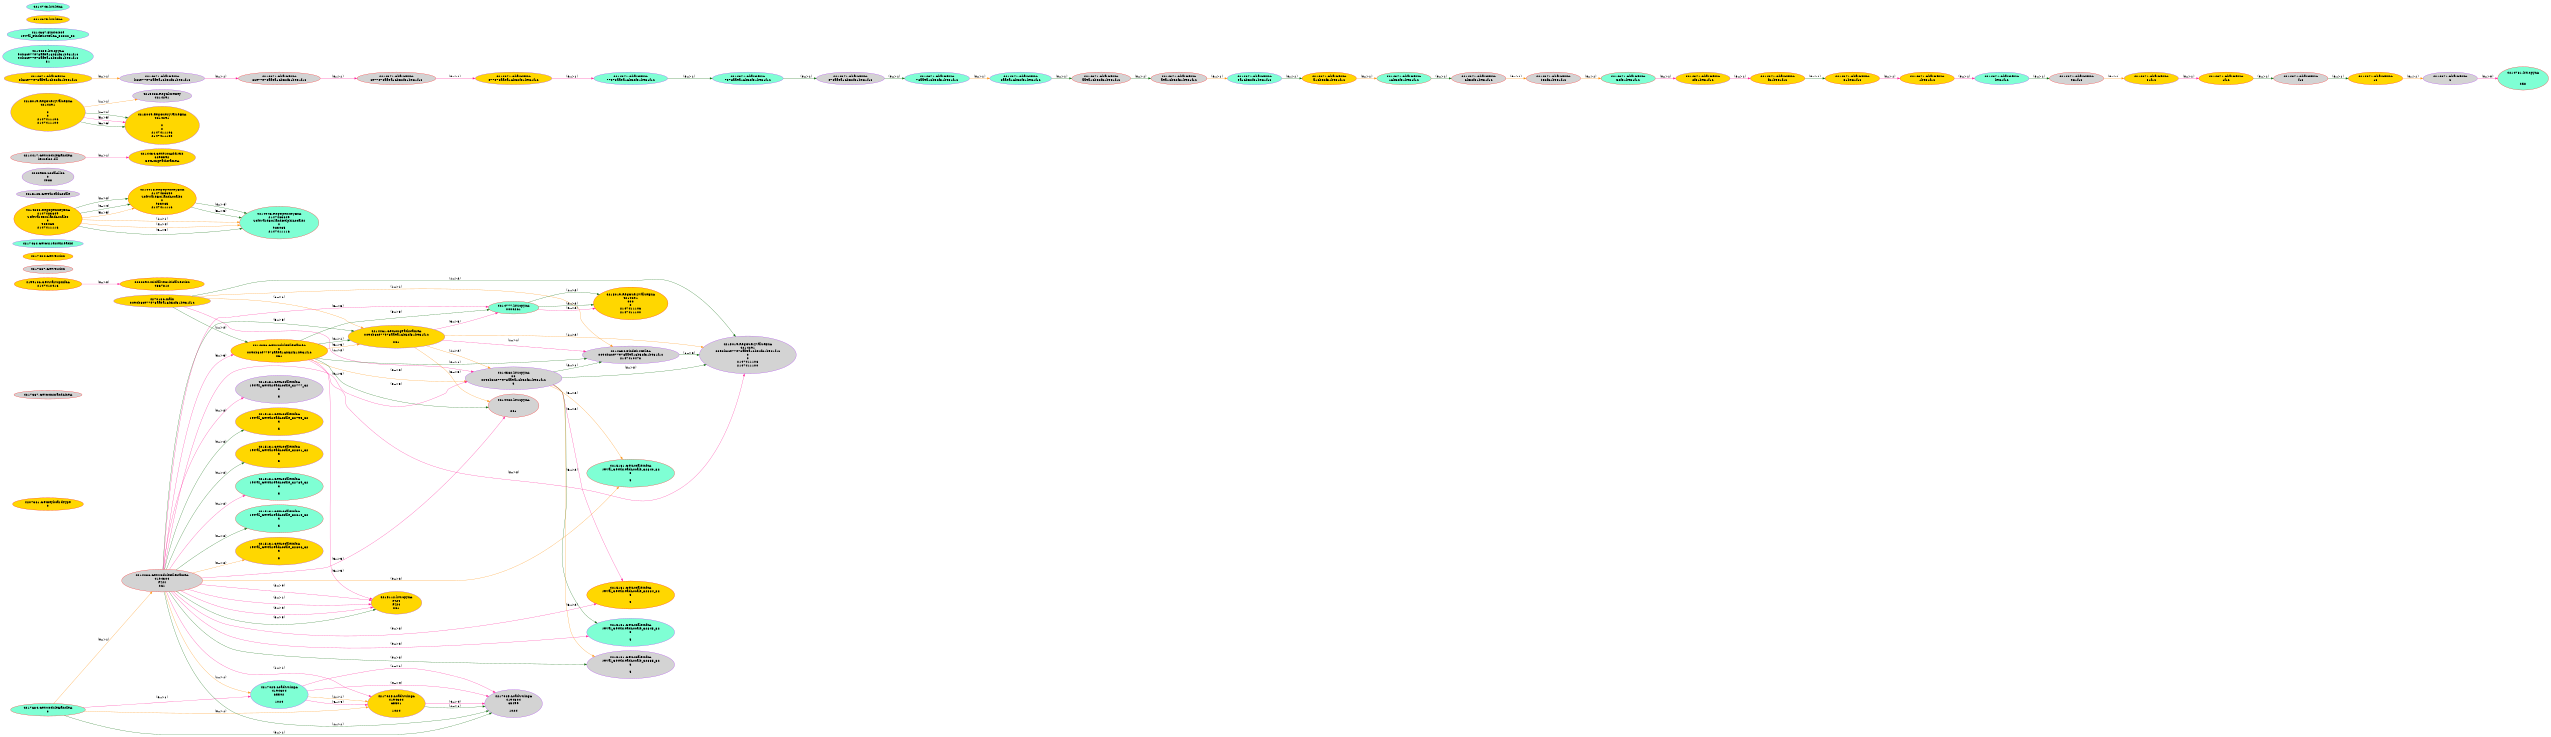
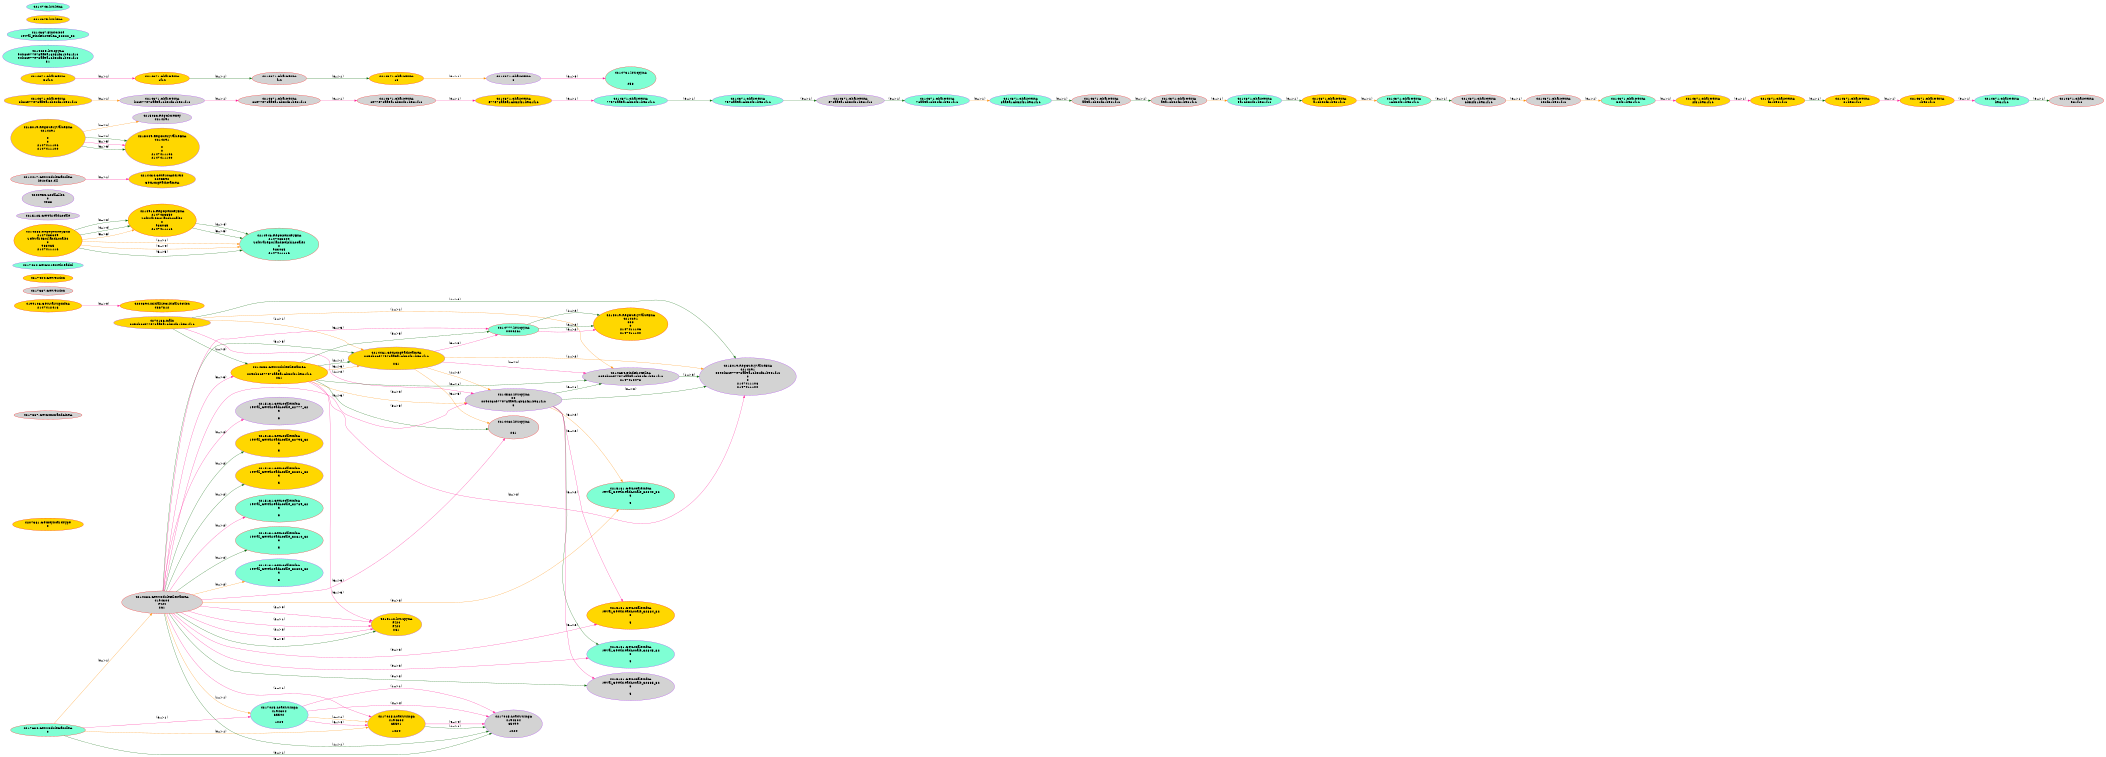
edge "4214371.CharNextA 931f1c" -> "4214371.CharNextA 31f1c": removed, label "(0-->1)"
edge "4214582.lstrcpynA 00 0090b8ce77e78aa9a16b52f31b931f1c 3" -> "4215131.GetLocaleInfoA retval_GetThreadLocale_32835_32 3 5": color darkorange -> deeppink
node "4215131.GetLocaleInfoA retval_GetThreadLocale_32806_32 3 5": fillcolor gold -> aquamarine
